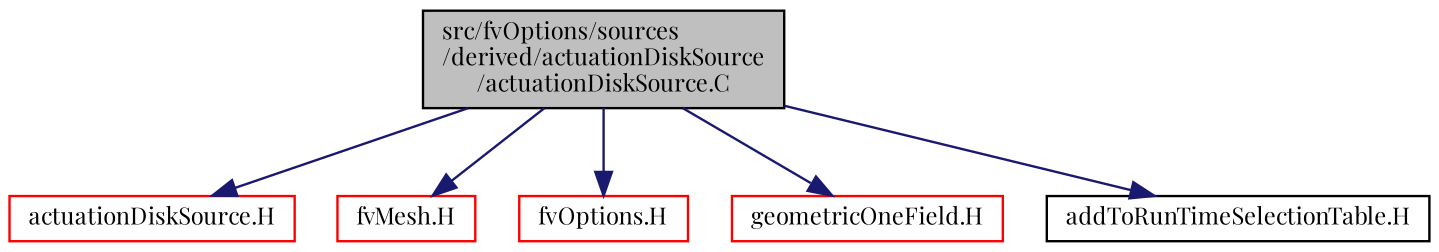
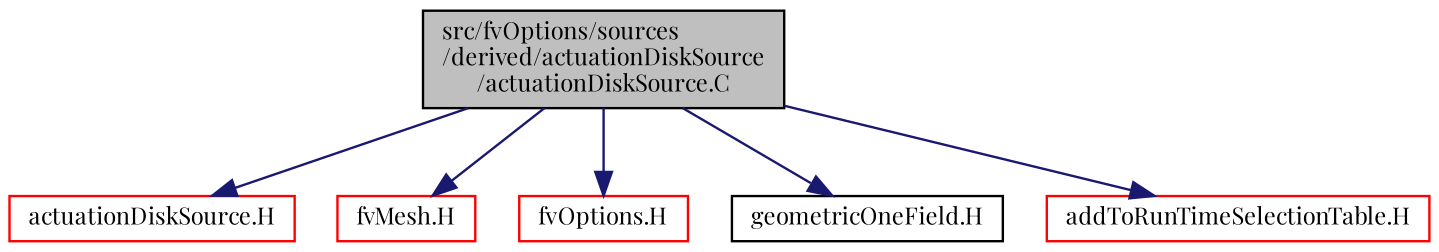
node "geometricOneField.H": color red -> black
node "addToRunTimeSelectionTable.H": color black -> red
